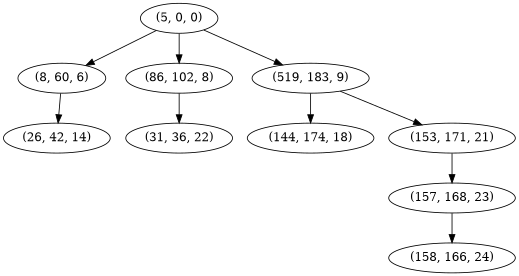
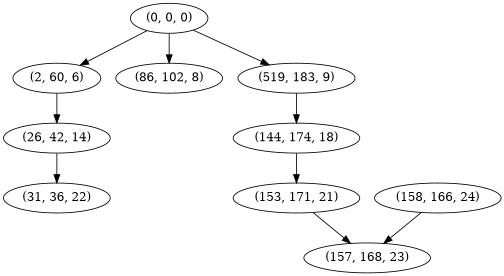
node "(5, 0, 0)": label "(5, 0, 0)" -> "(0, 0, 0)"
node "(8, 60, 6)": label "(8, 60, 6)" -> "(2, 60, 6)"
edge "(86, 102, 8)" -> "(31, 36, 22)": now "(26, 42, 14)" -> "(31, 36, 22)"
edge "(519, 183, 9)" -> "(153, 171, 21)": now "(144, 174, 18)" -> "(153, 171, 21)"
edge "(157, 168, 23)" -> "(158, 166, 24)": reversed
